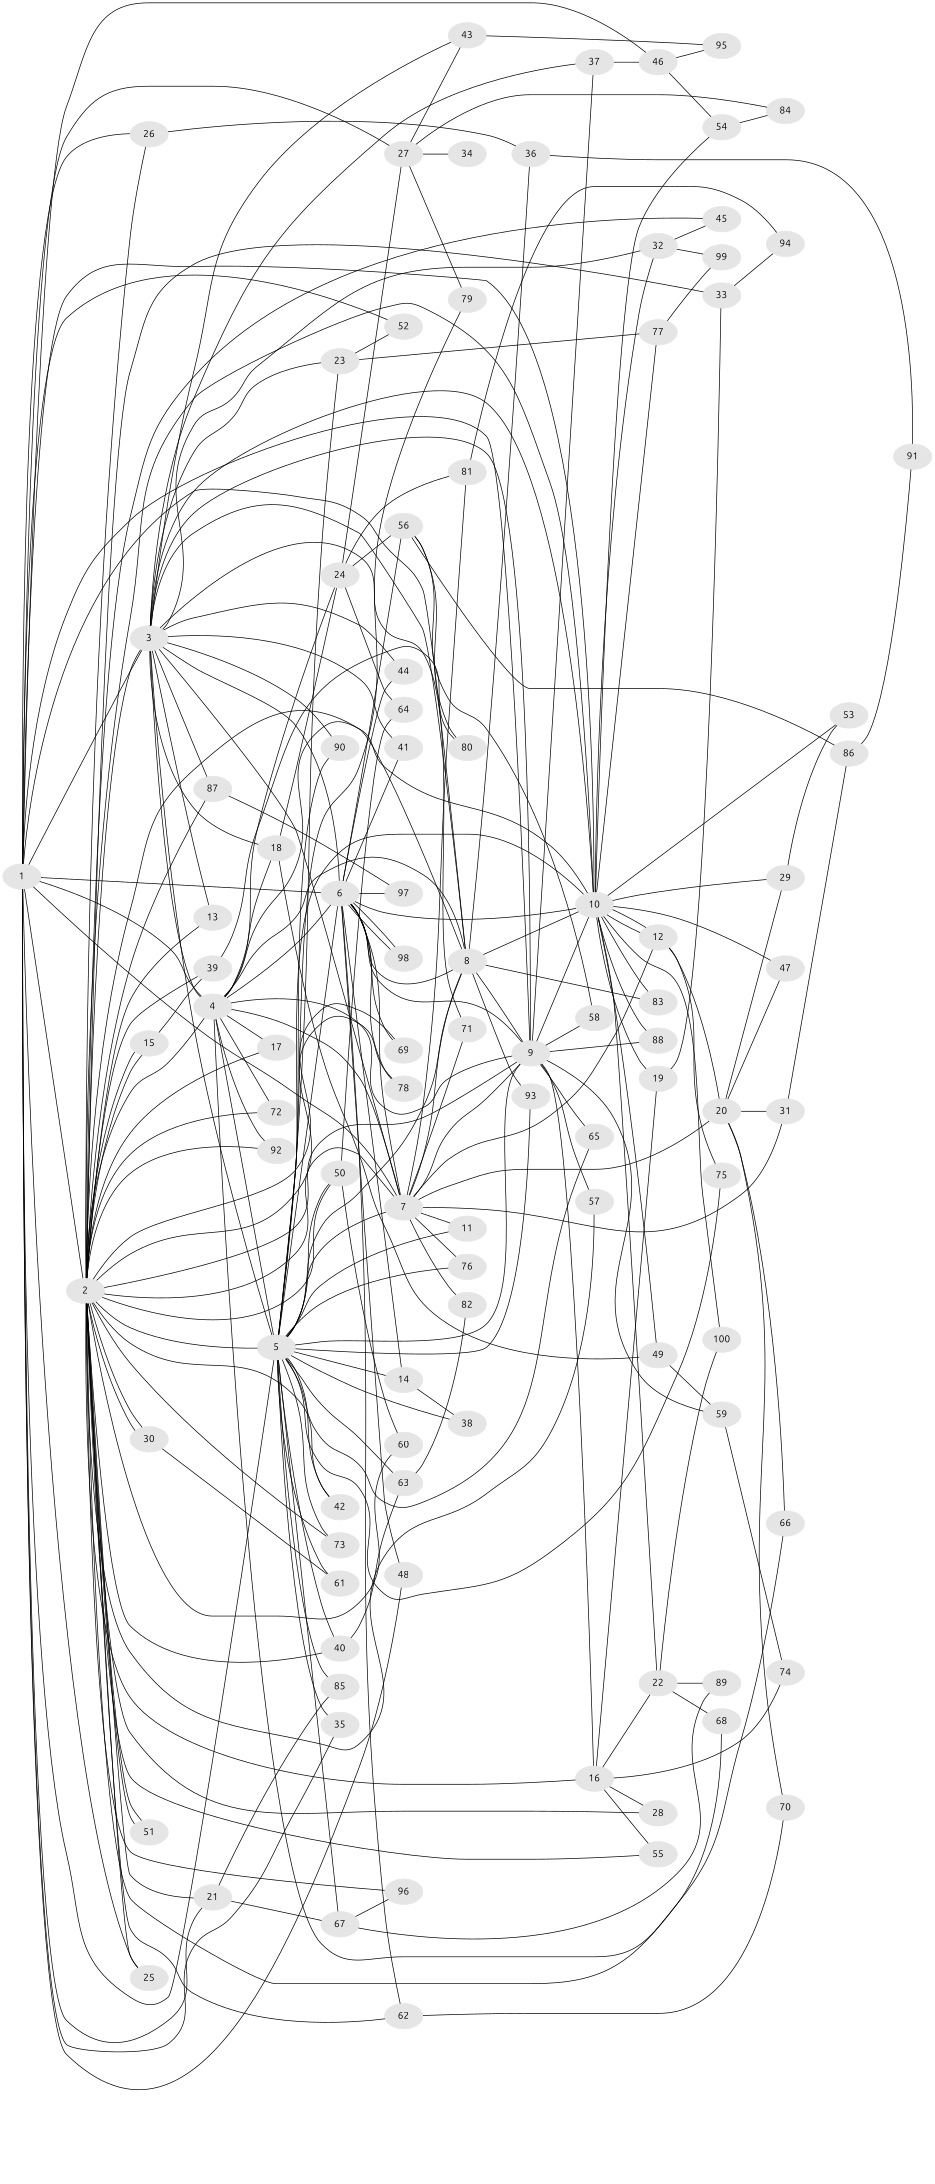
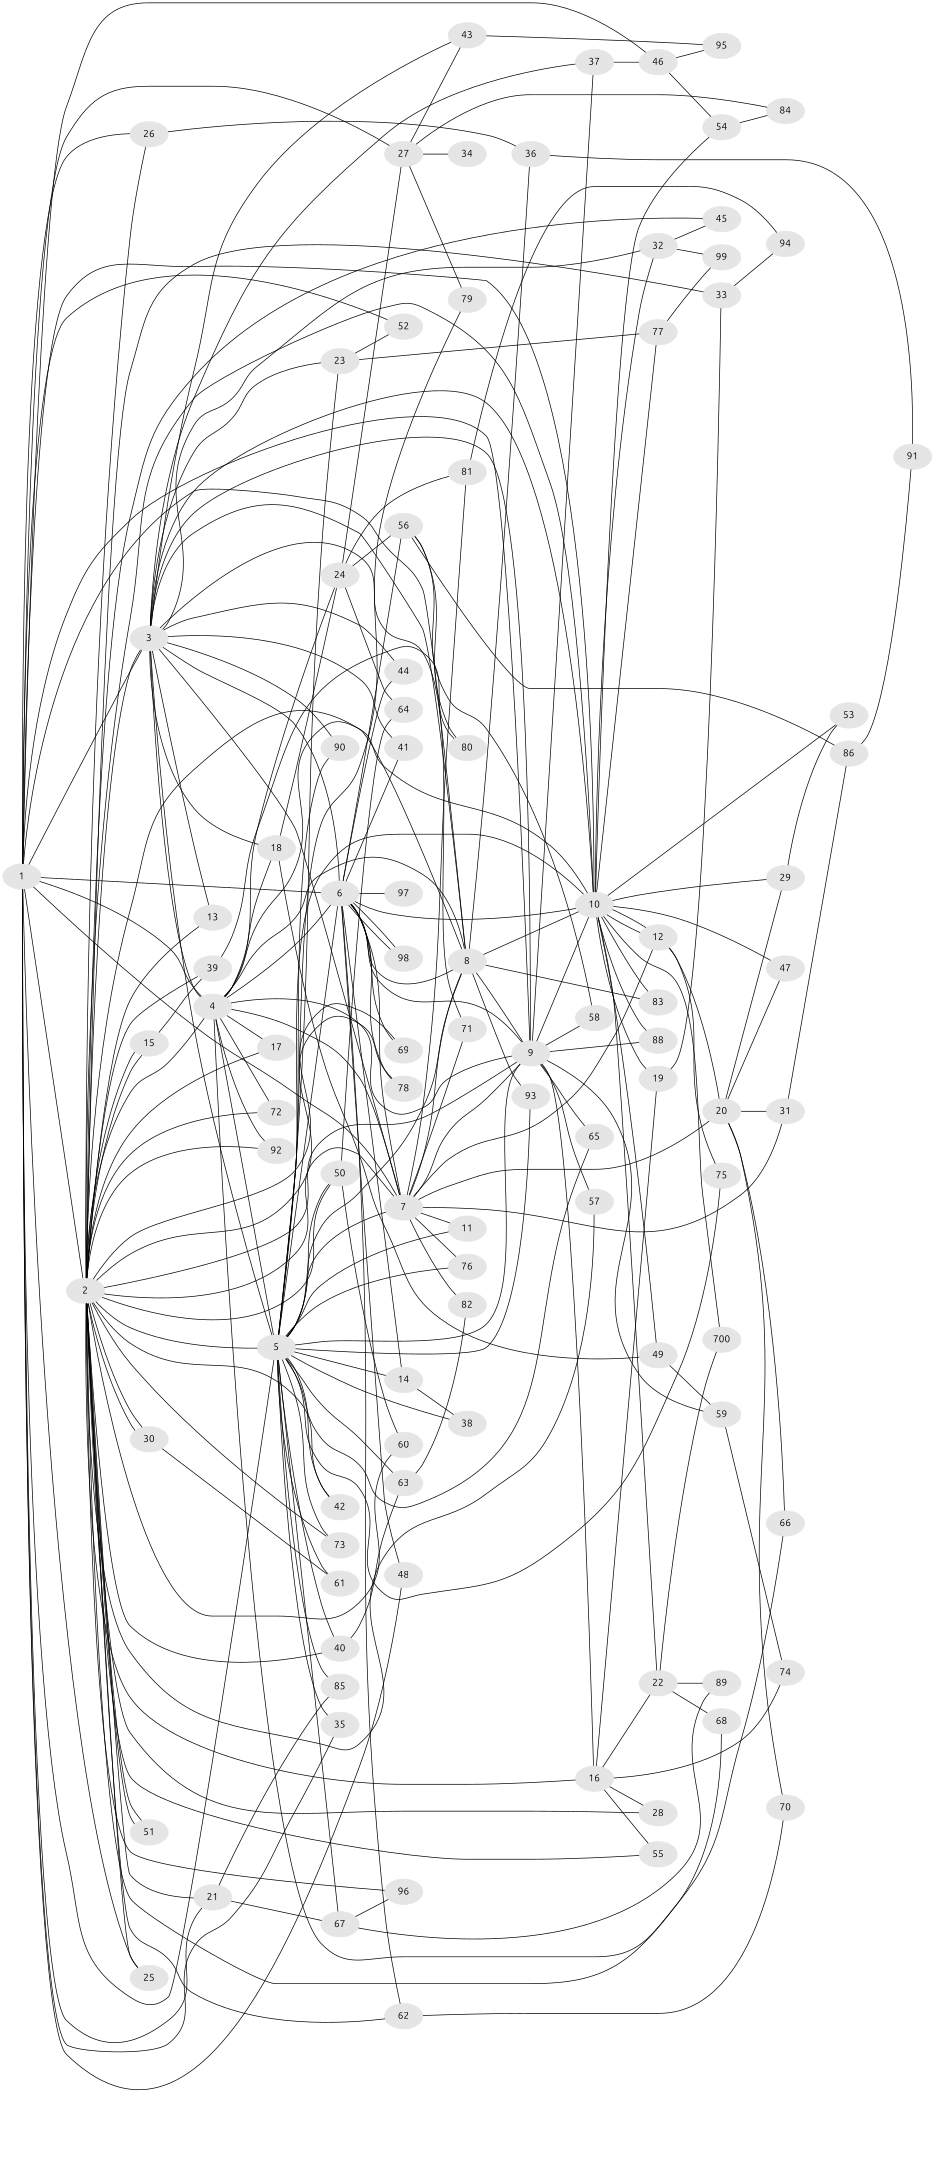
node "87": removed
node "100": label "100" -> "700"
